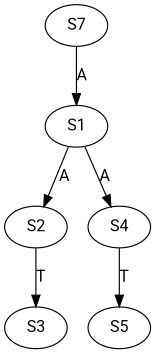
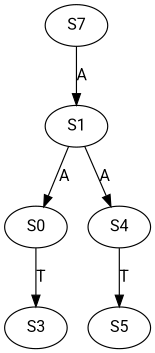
node "S2": label "S2" -> "S0"
